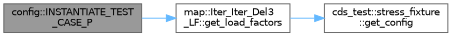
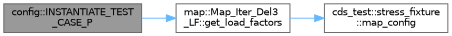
node "map::Iter_Iter_Del3 _LF::get_load_factors": label "map::Iter_Iter_Del3 _LF::get_load_factors" -> "map::Map_Iter_Del3 _LF::get_load_factors"
node "cds_test::stress_fixture ::get_config": label "cds_test::stress_fixture ::get_config" -> "cds_test::stress_fixture ::map_config"
